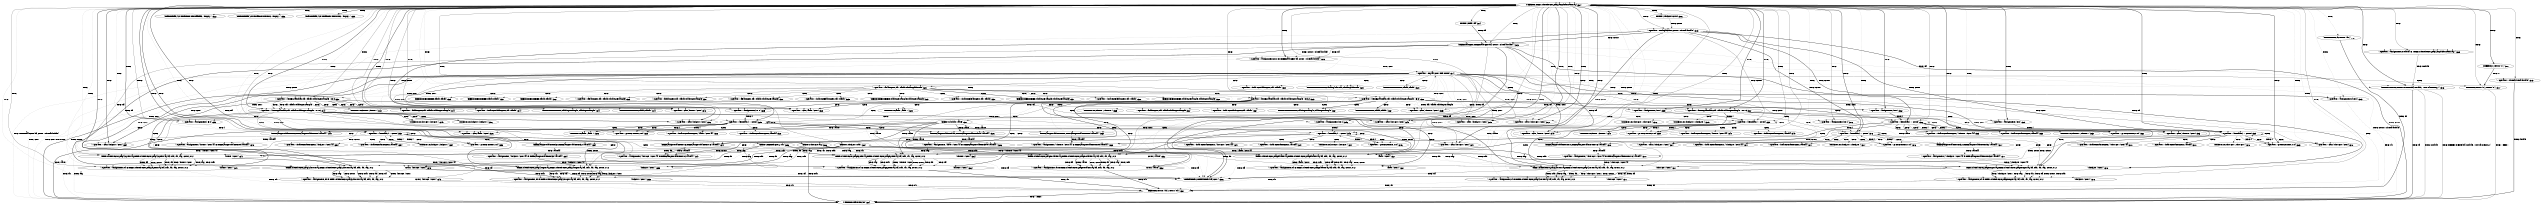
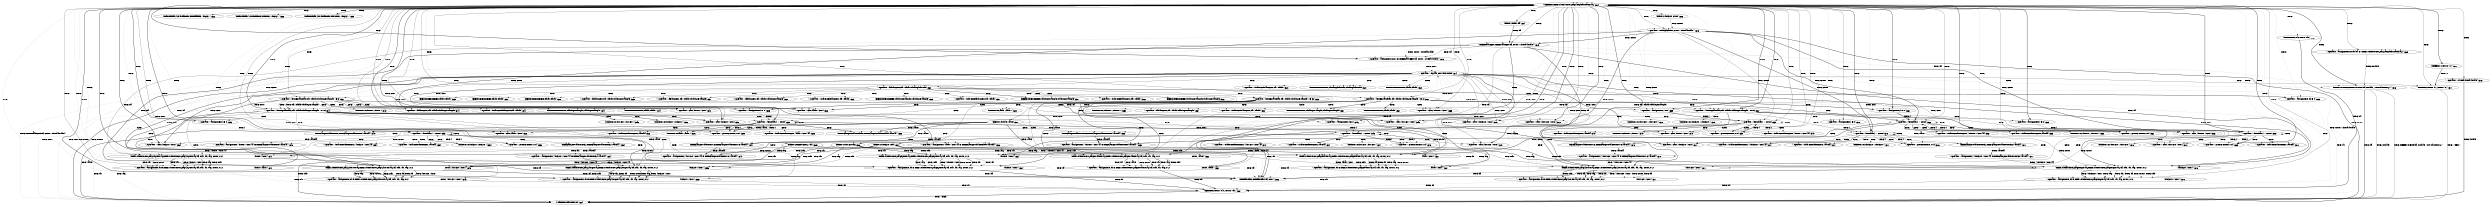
edge "(PARAM,double *value)" -> "(TIFFClampDoubleToInt32,TIFFClampDoubleToInt32(value[i]))": now "(_TIFFClampDoubleToFloat,_TIFFClampDoubleToFloat(value[i]))" -> "(TIFFClampDoubleToInt32,TIFFClampDoubleToInt32(value[i]))"
node "(<operator>.indirectIndexAccess,((uint16_t *)conv)[i])": removed
